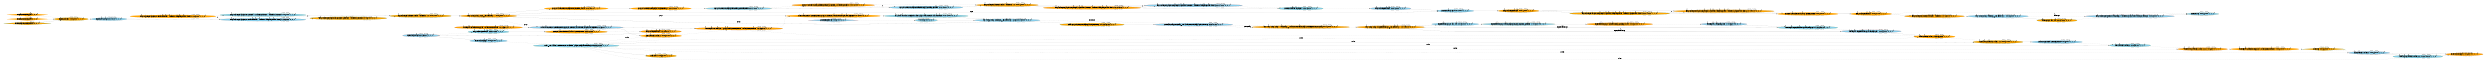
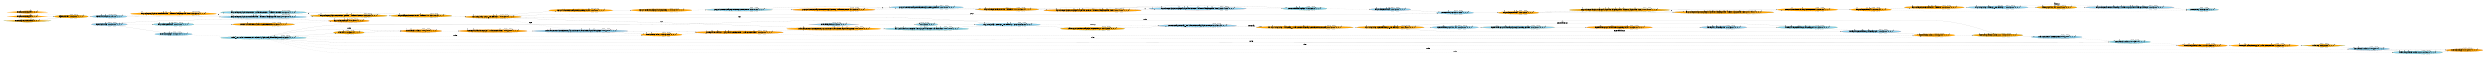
node "assertStatistics(worker,0,0)@@@34@@@['1', '1', '1']": added
